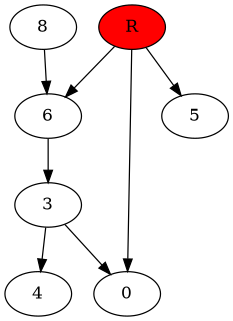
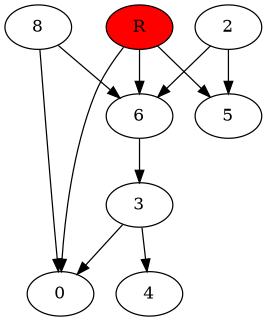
node "2": added
edge "8" -> "0": added
